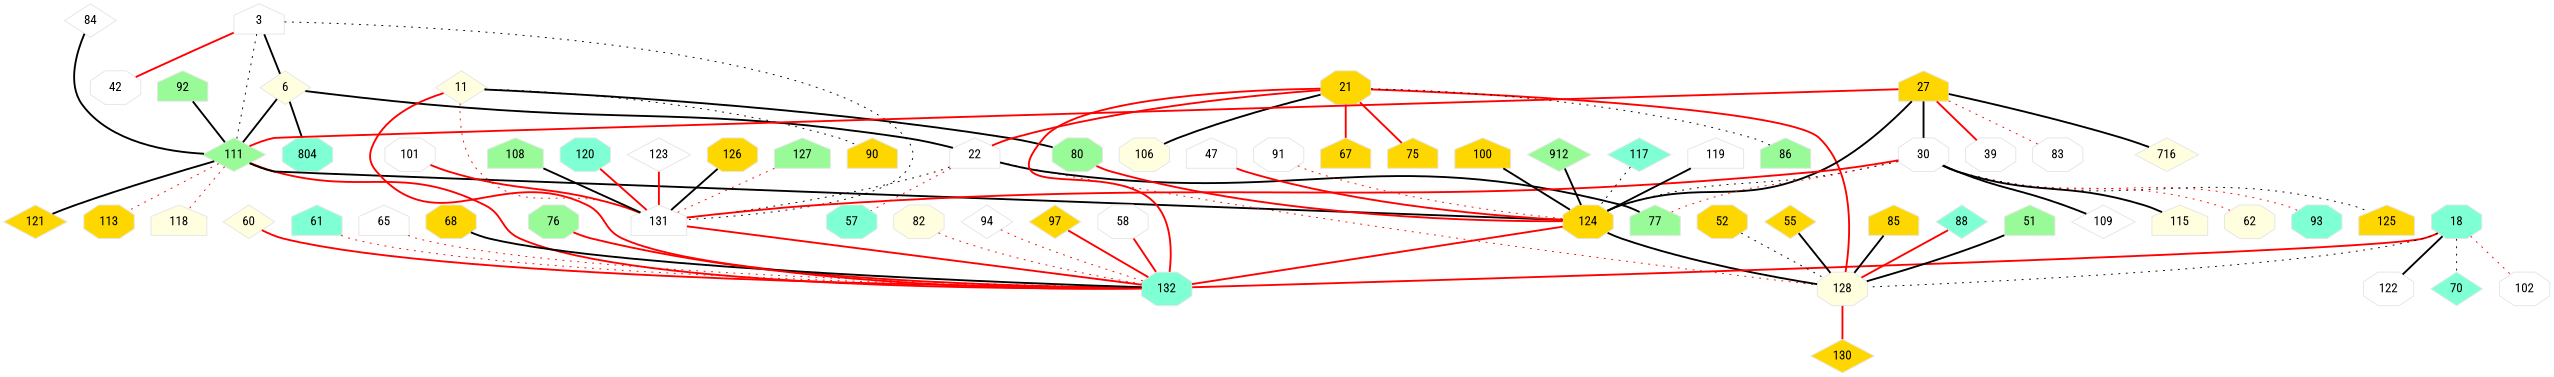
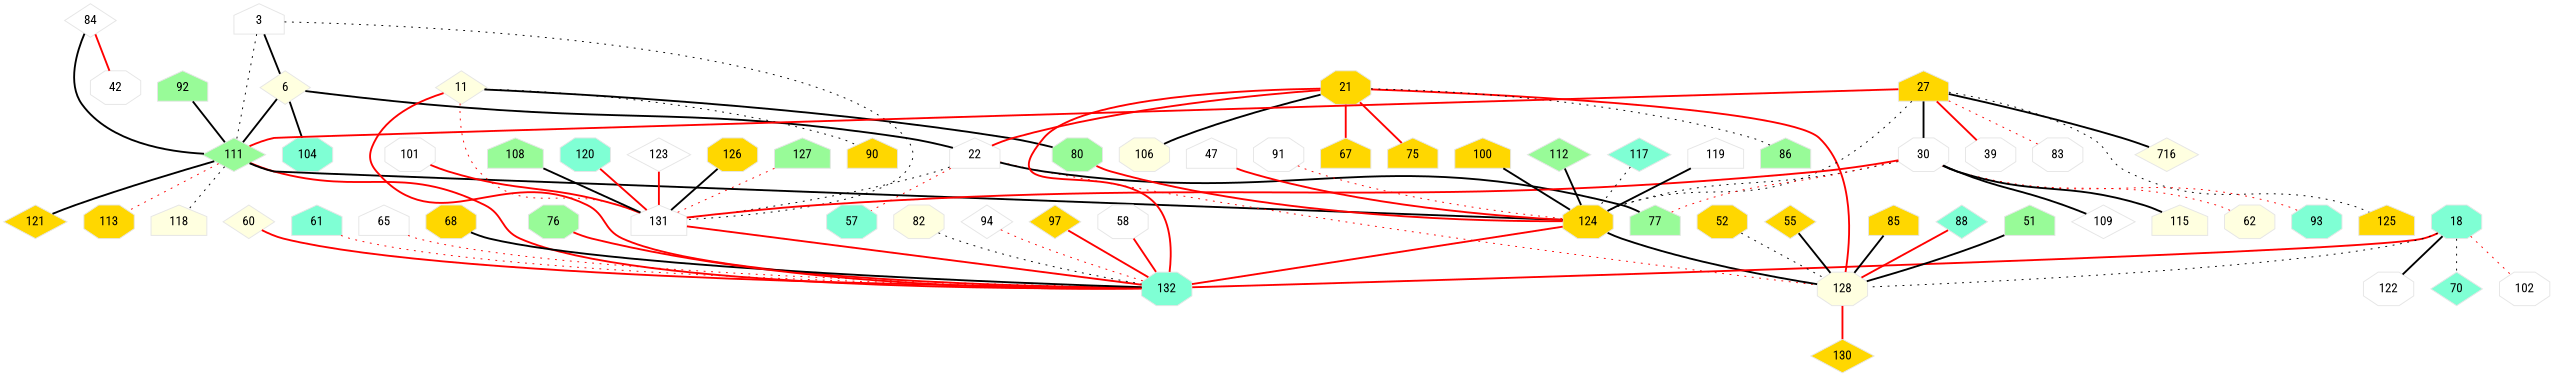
edge "3" -- "42": now "84" -- "42"
node "804": label "804" -> "104"
node "912": label "912" -> "112"
edge "27" -- "124": style bold -> dotted
edge "111" -- "118": color red -> black
edge "30" -- "125": now "27" -- "125"
edge "82" -- "132": color red -> black
